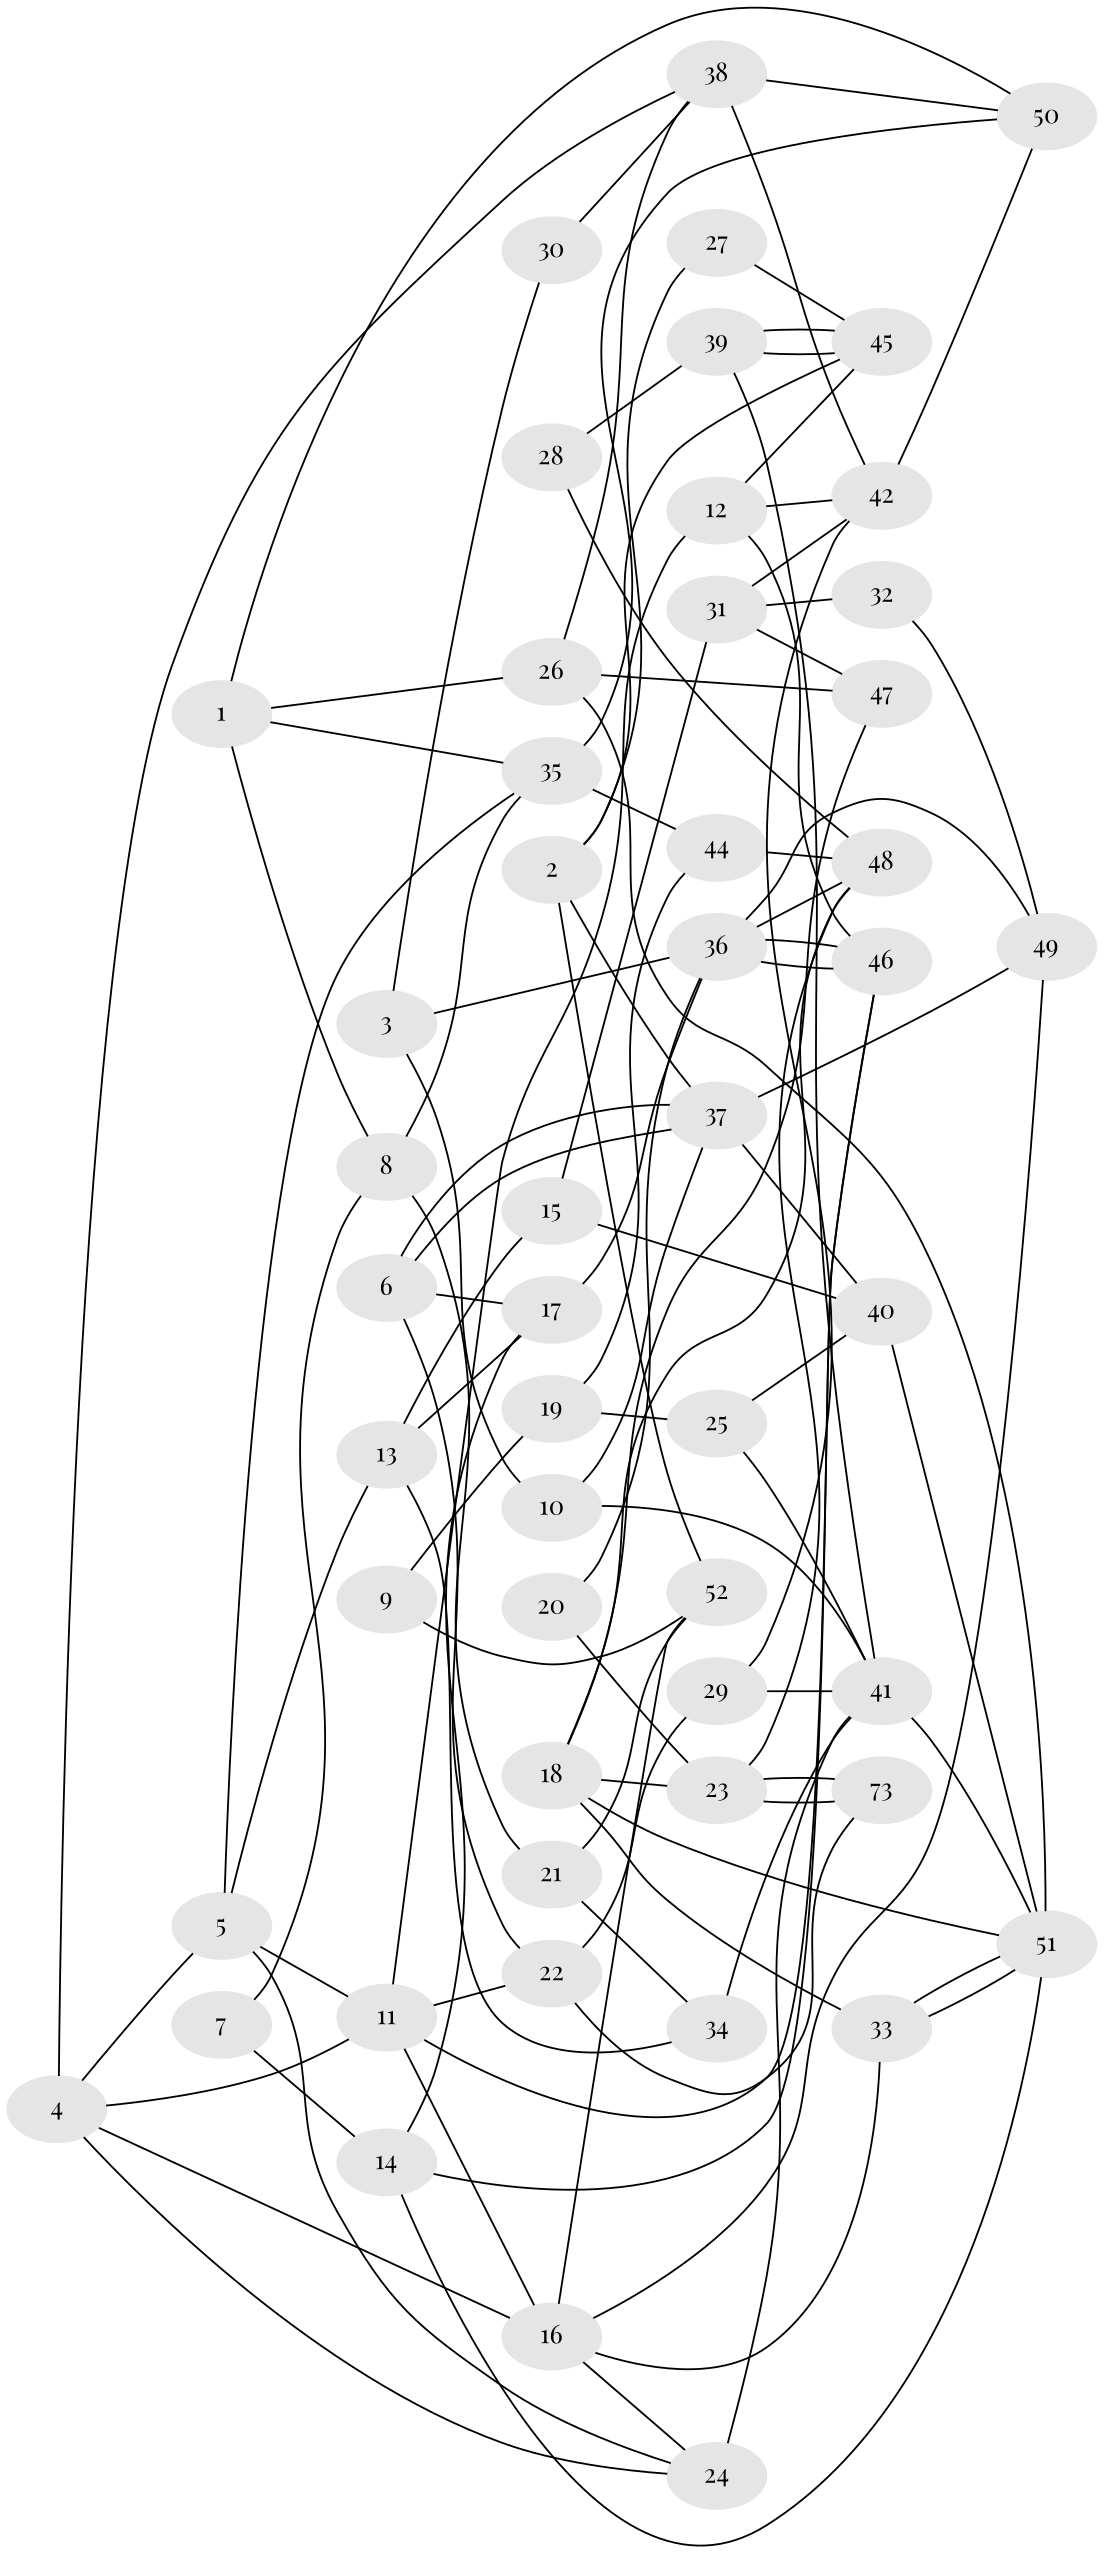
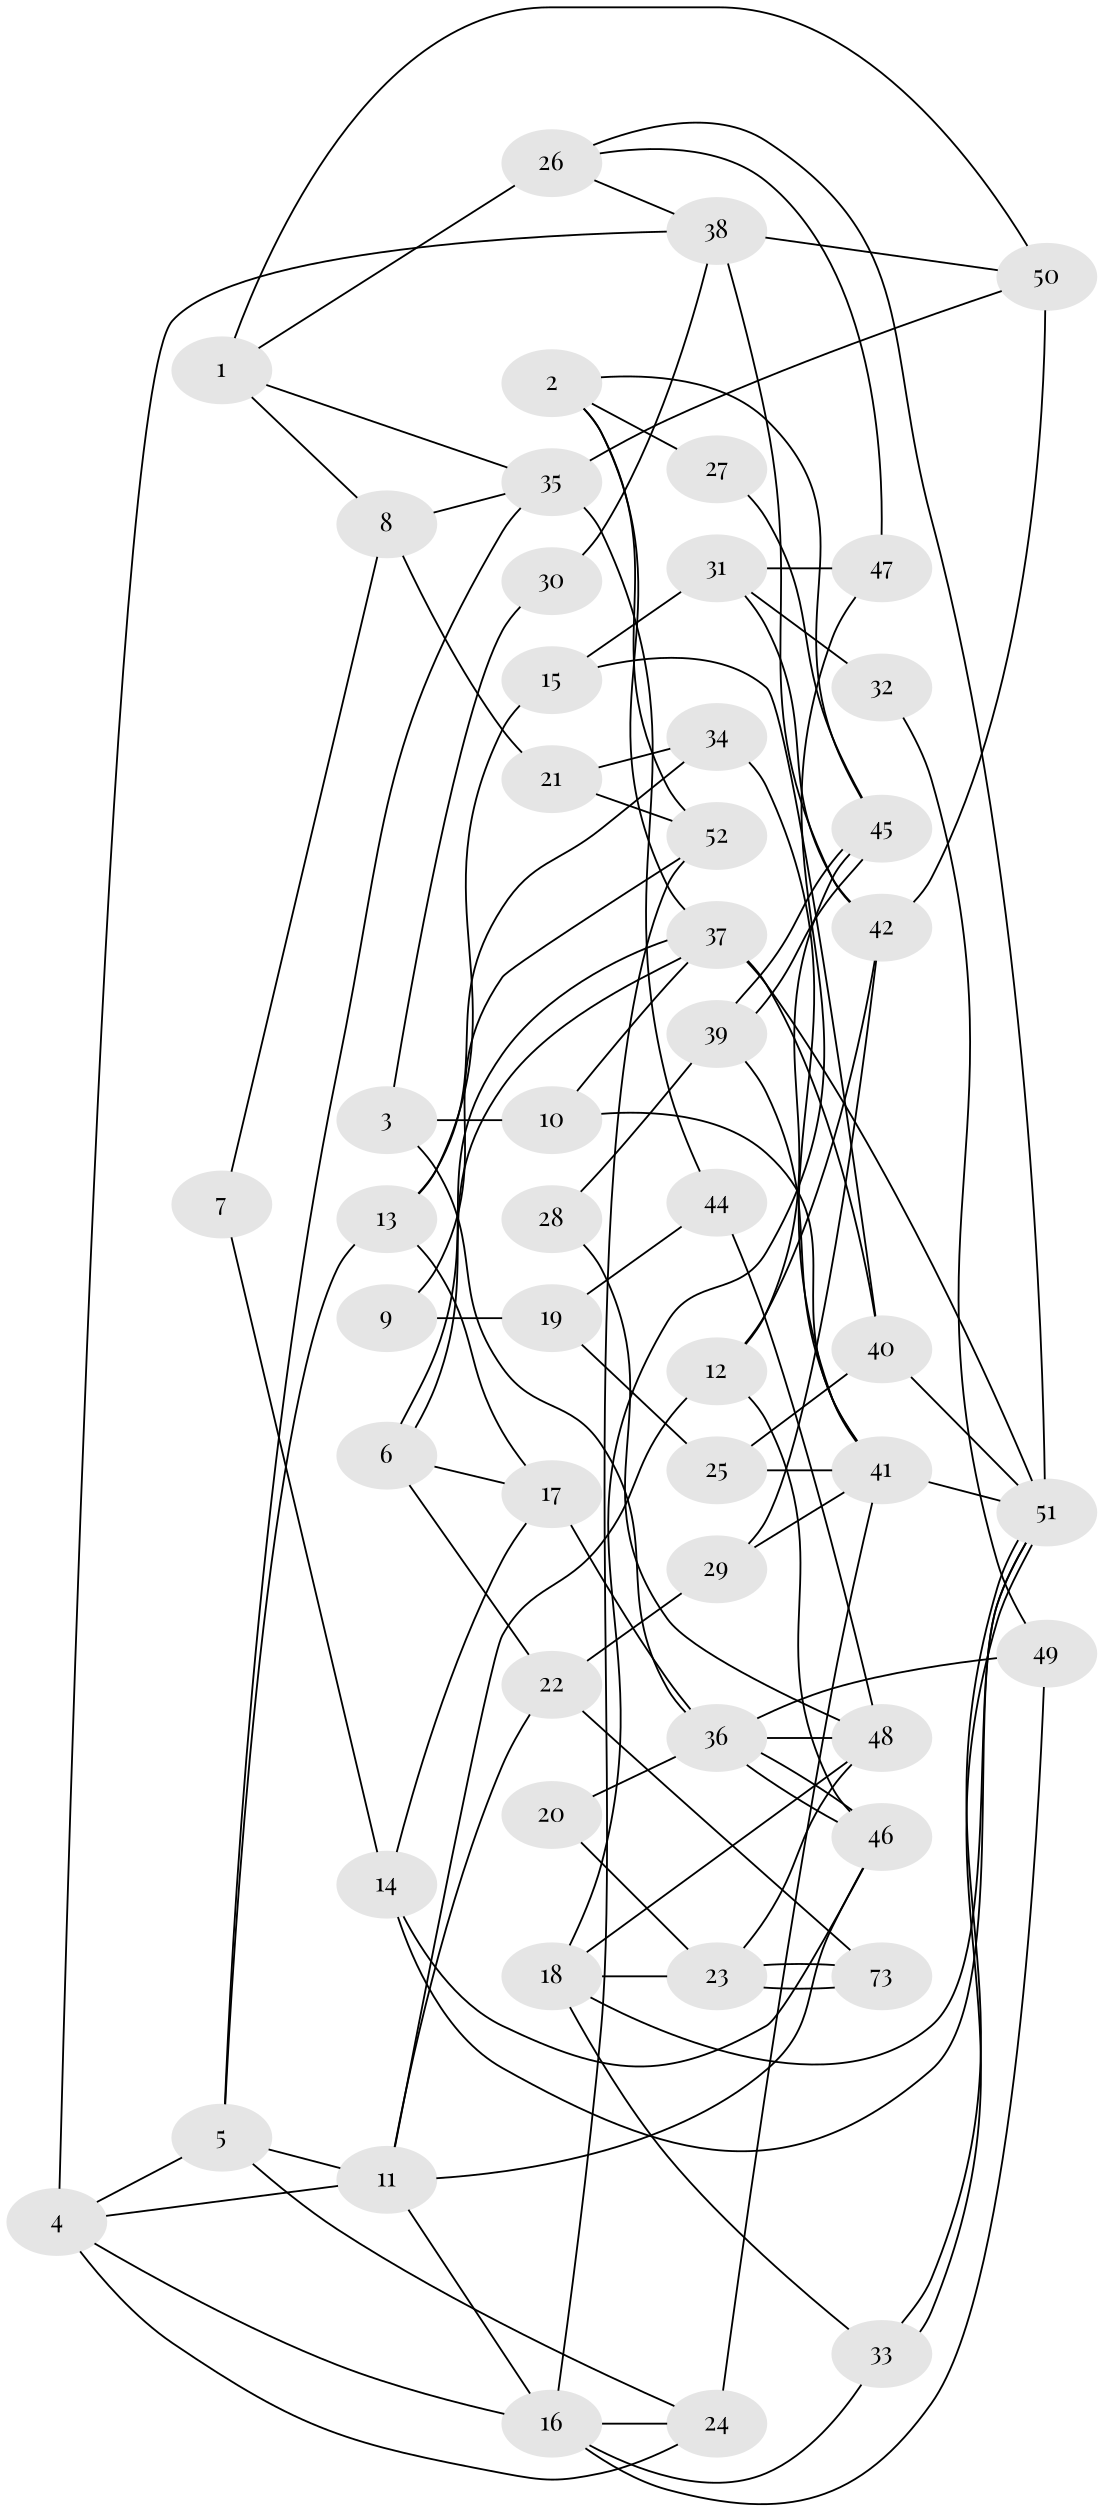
edge "49" -- "37": now "51" -- "37"
